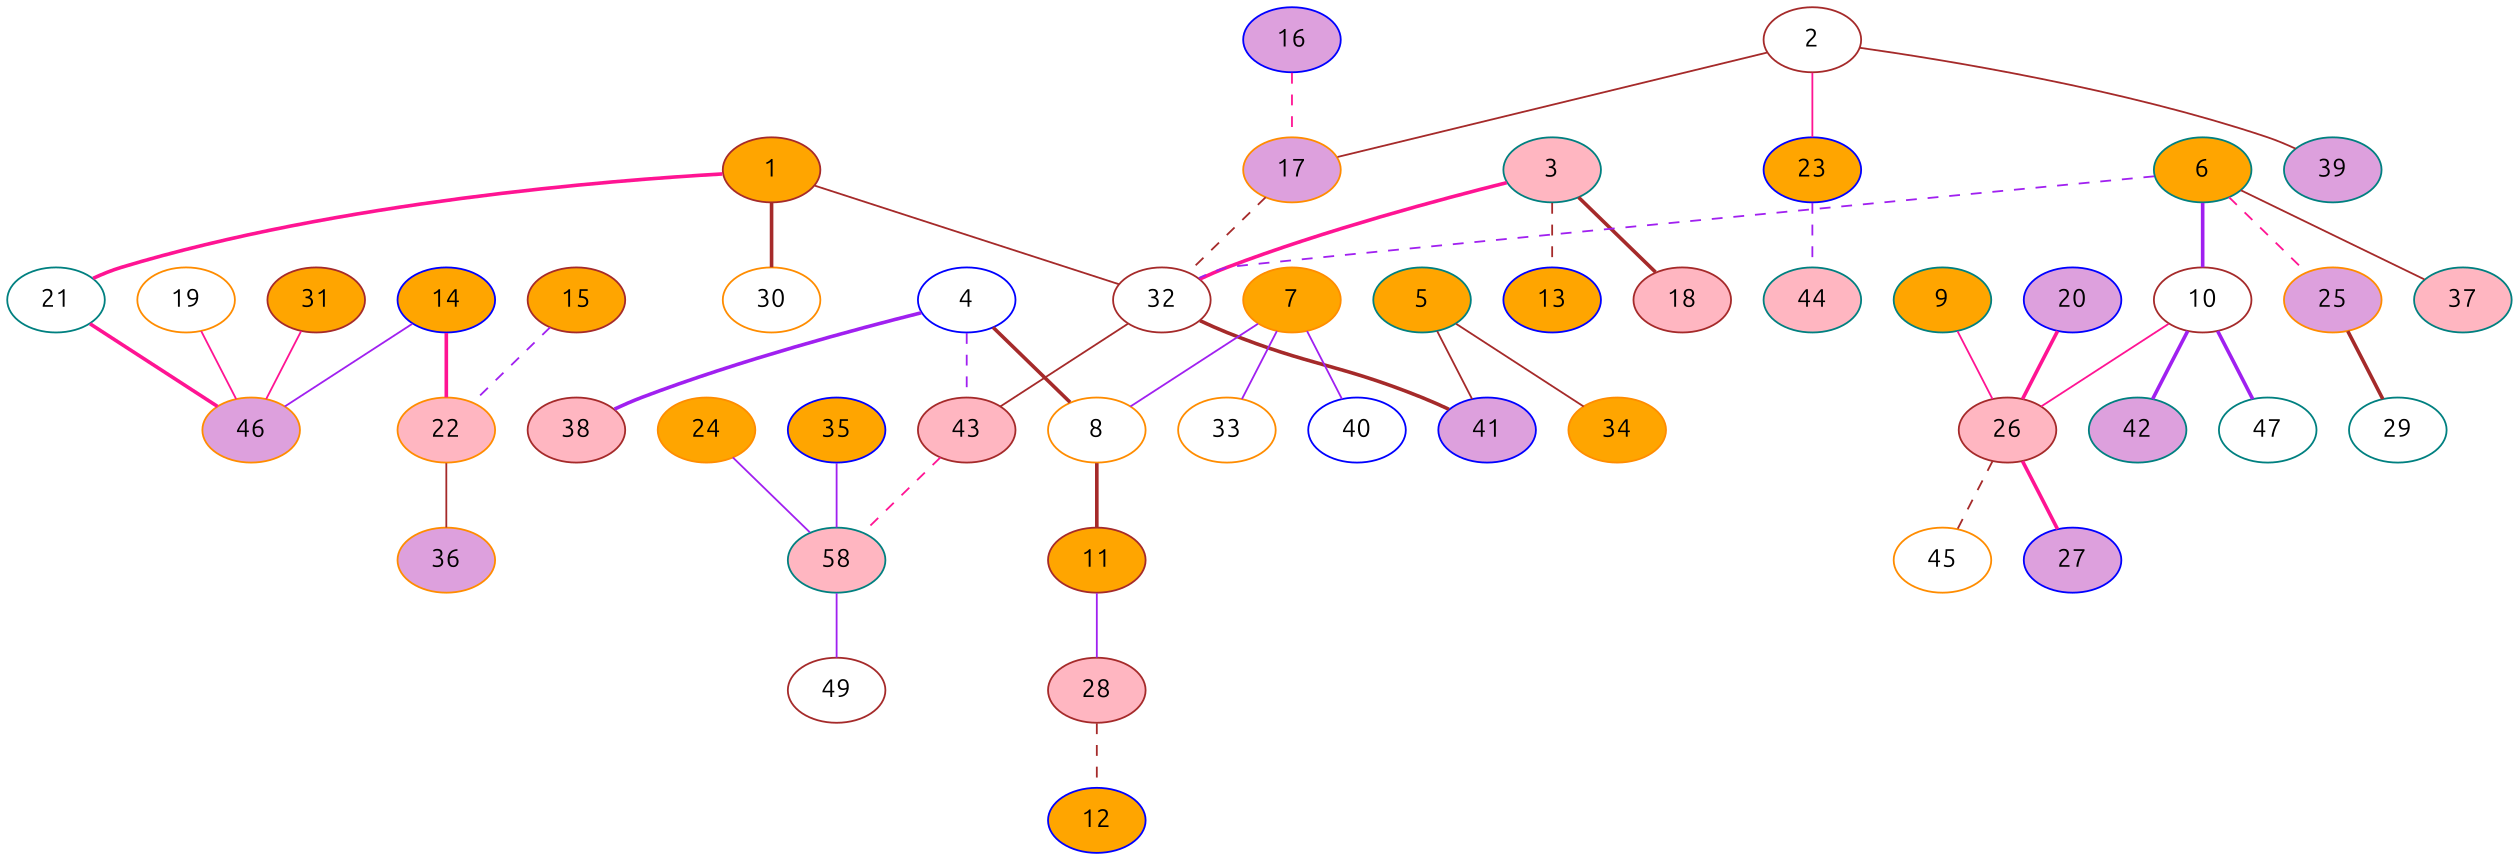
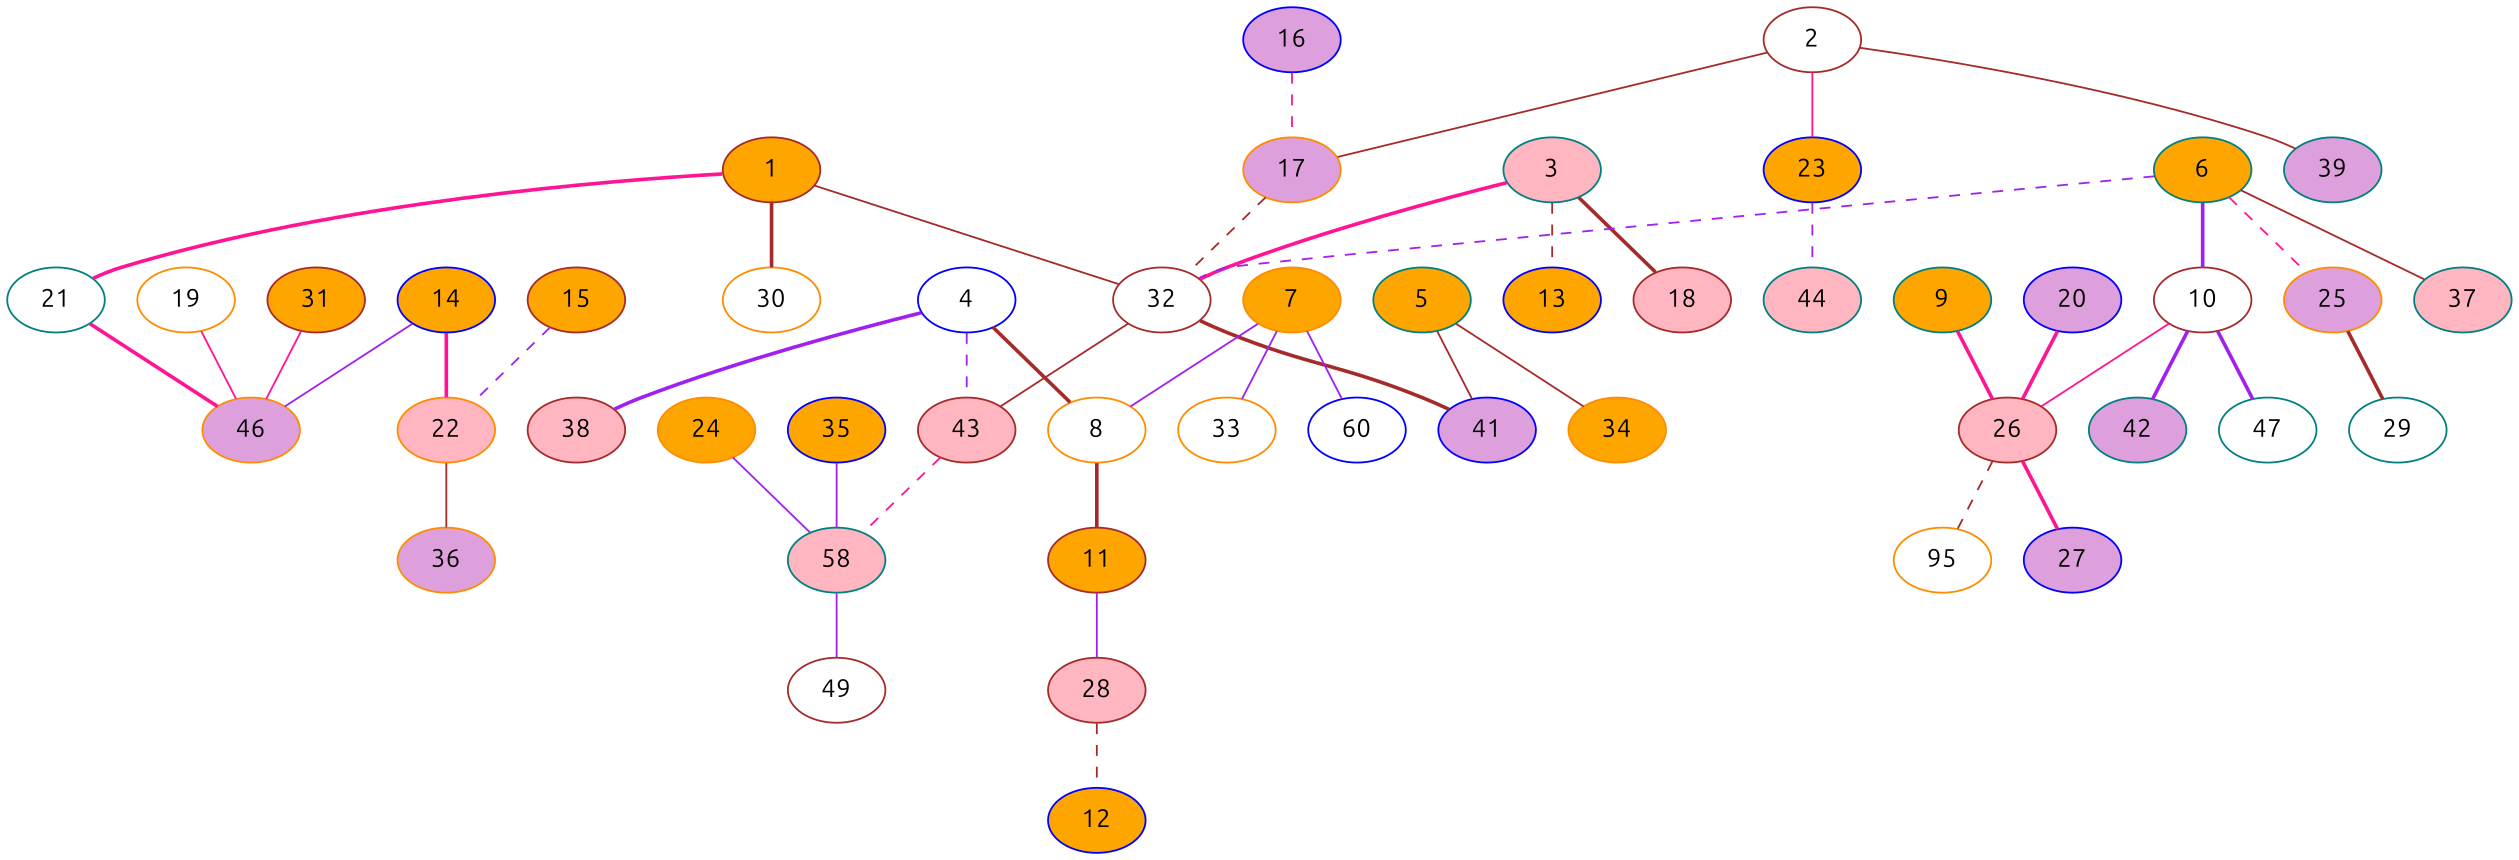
edge "9" -- "26": style solid -> bold
node "40": label "40" -> "60"
node "45": label "45" -> "95"
